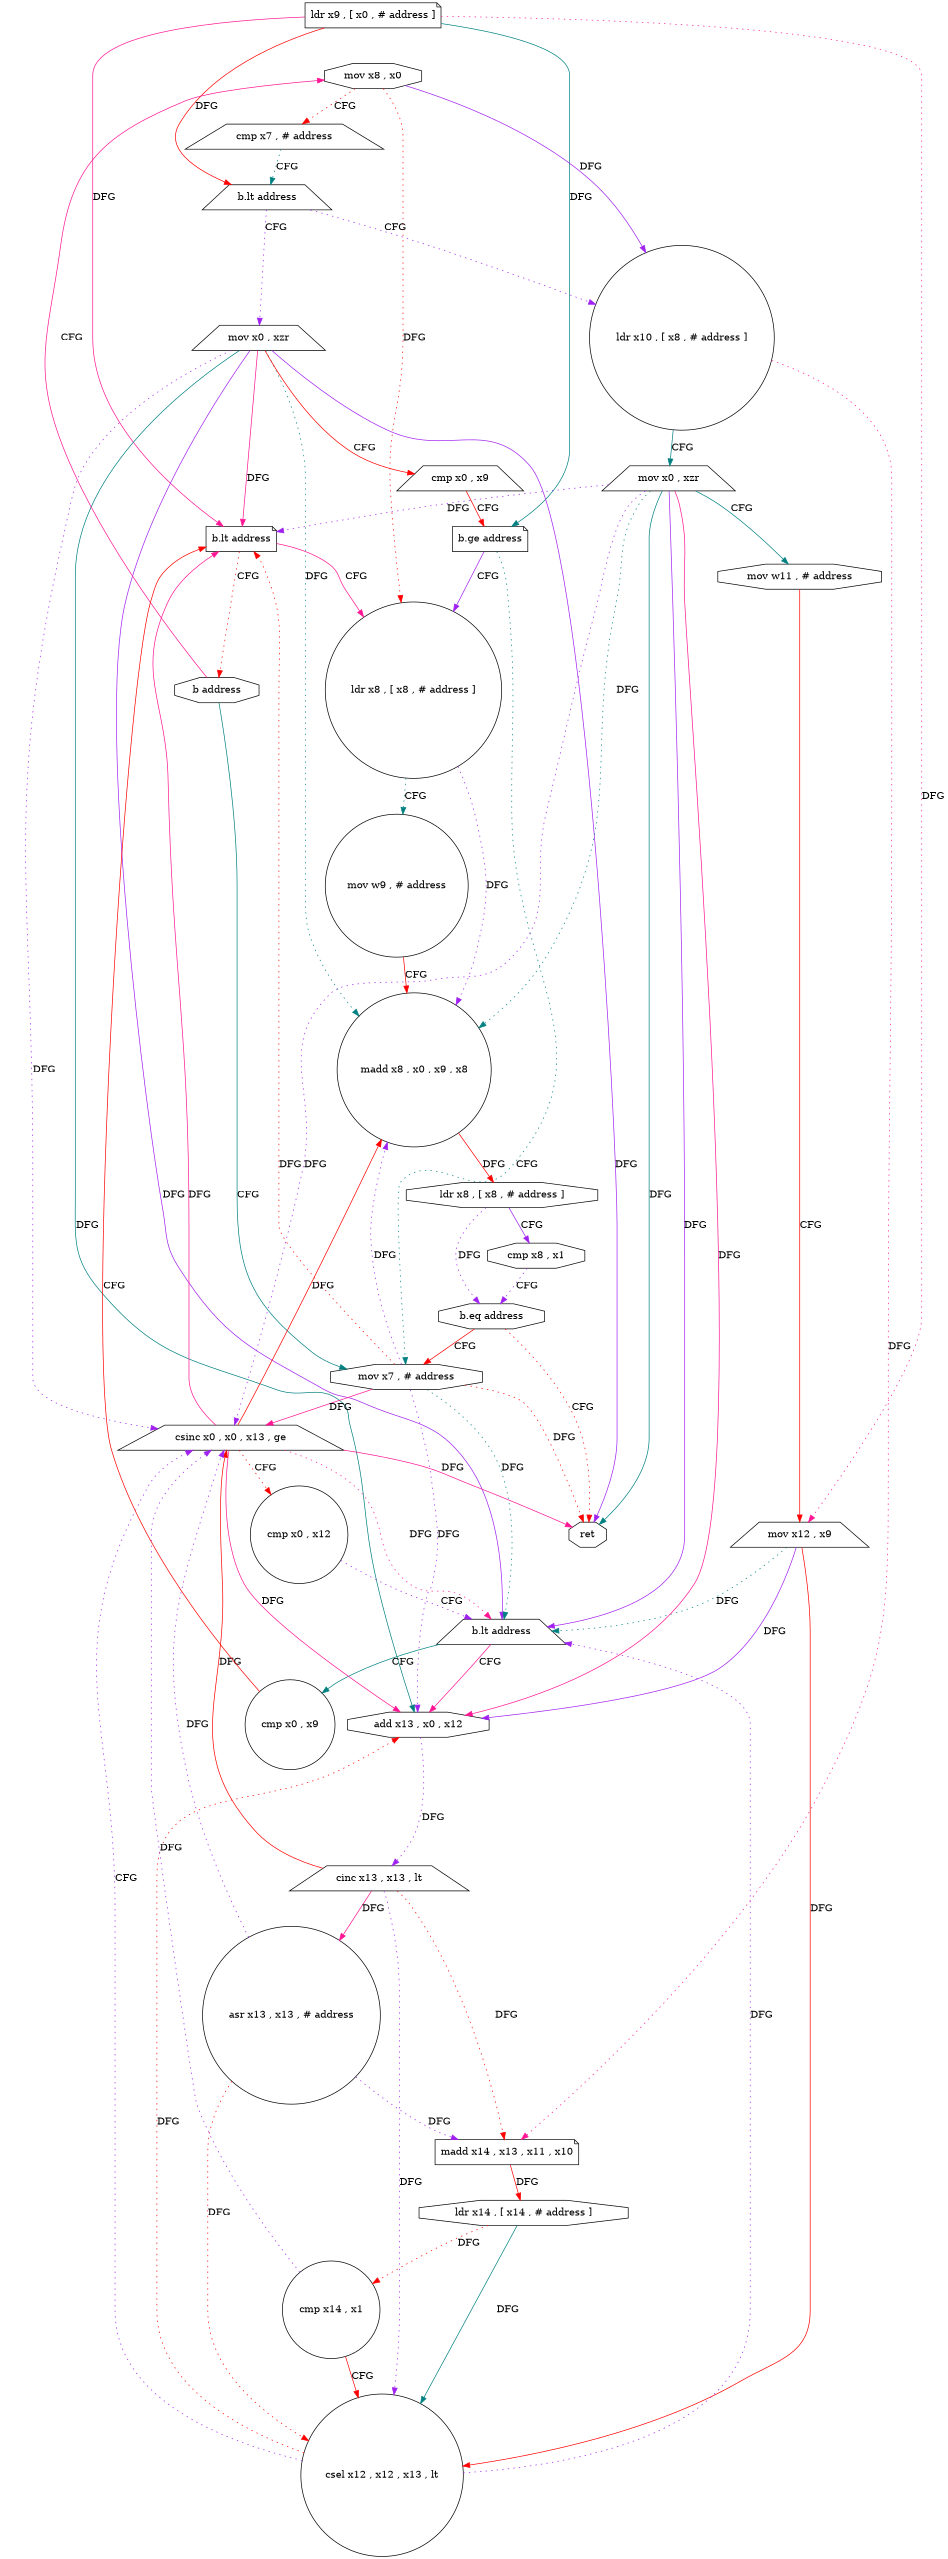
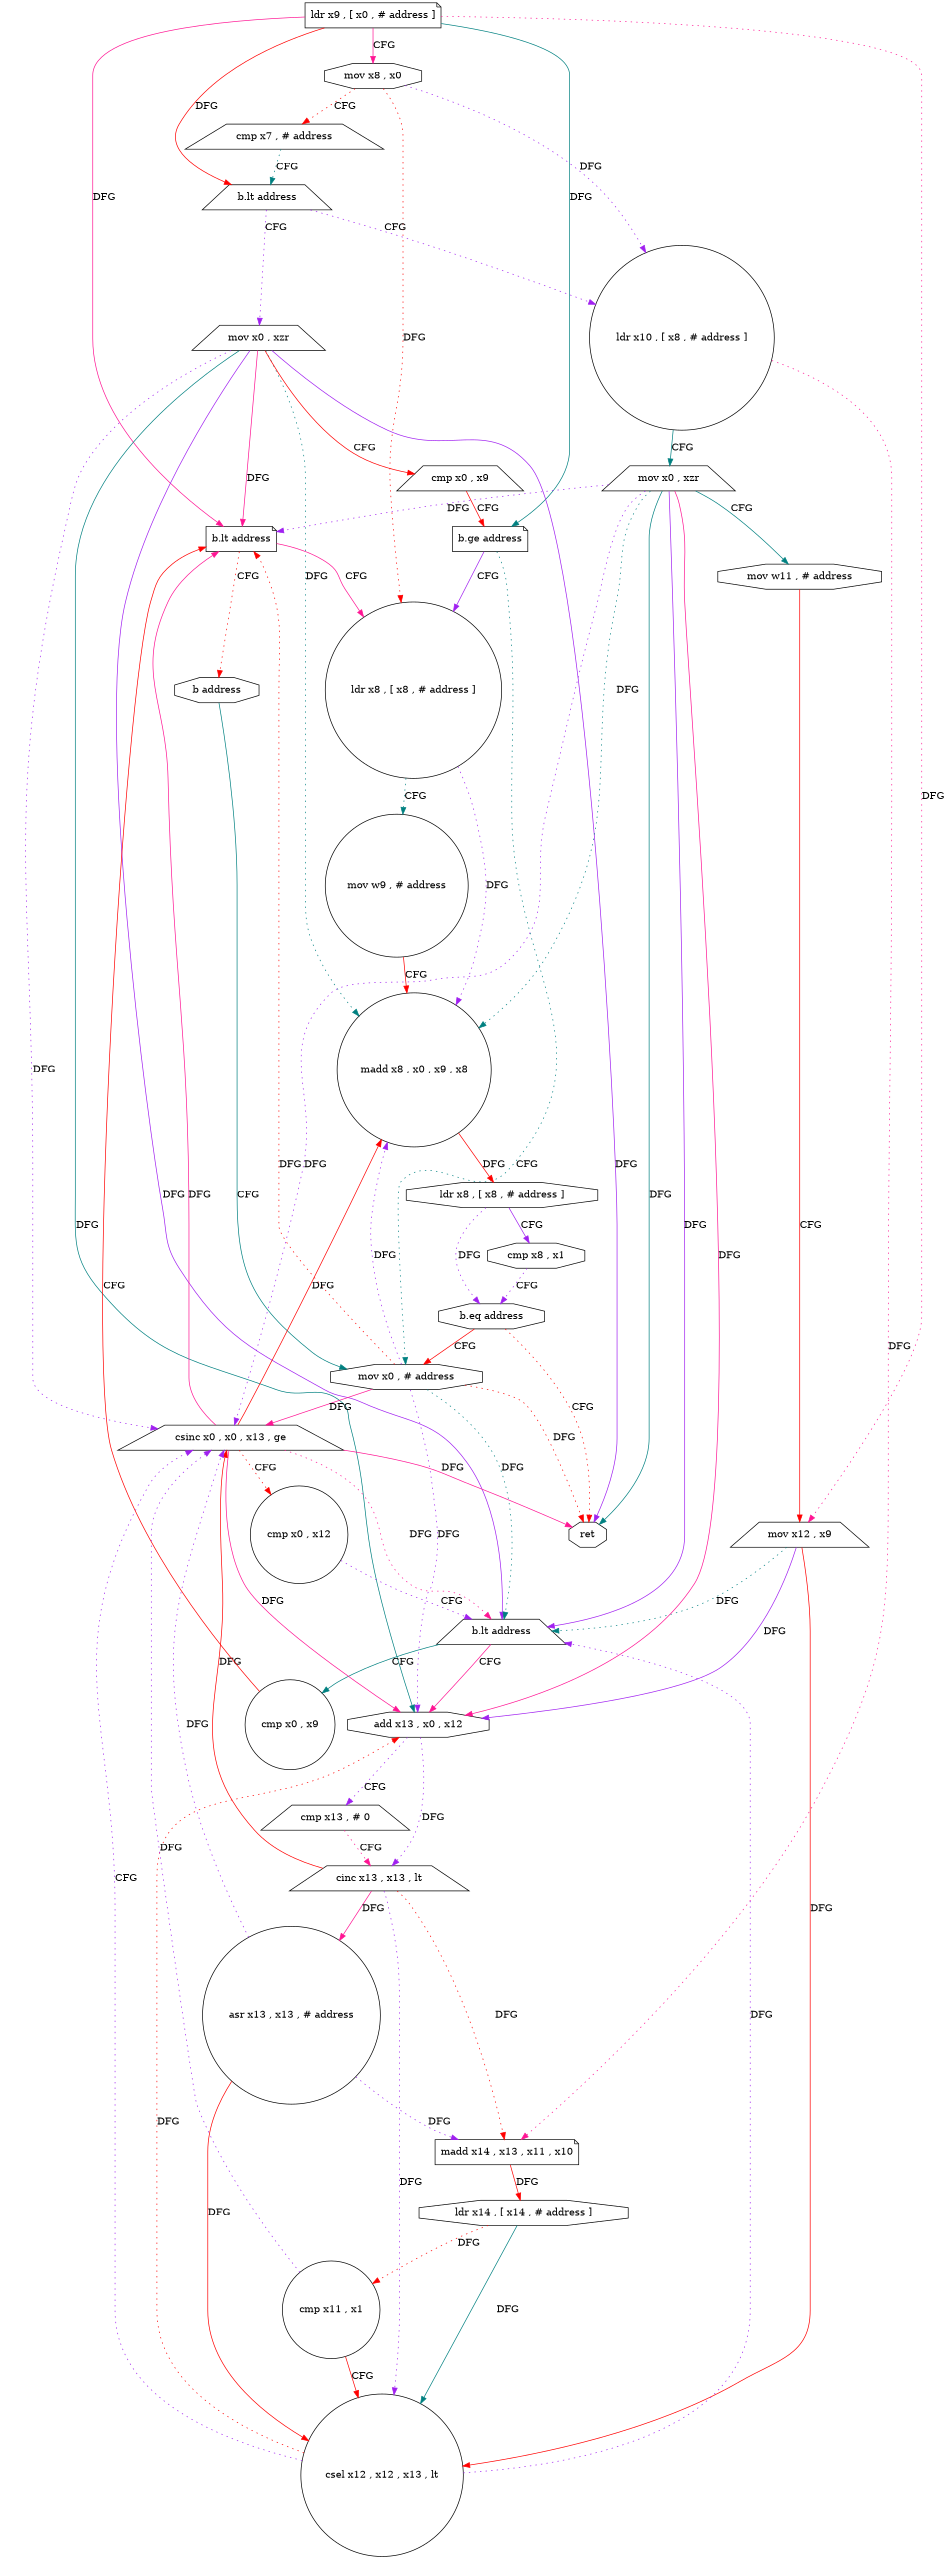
edge "mov x8 , x0" -> "ldr x10 , [ x8 , # address ]": style solid -> dotted
edge "b address" -> "mov x8 , x0": now "ldr x9 , [ x0 , # address ]" -> "mov x8 , x0"
node "mov x7 , # address": label "mov x7 , # address" -> "mov x0 , # address"
node "cmp x13 , # 0": added
edge "asr x13 , x13 , # address" -> "csel x12 , x12 , x13 , lt": style dotted -> solid
node "cmp x14 , x1": label "cmp x14 , x1" -> "cmp x11 , x1"
